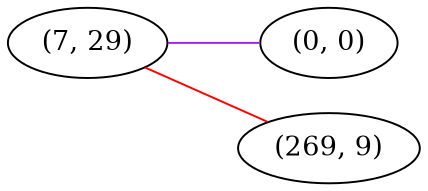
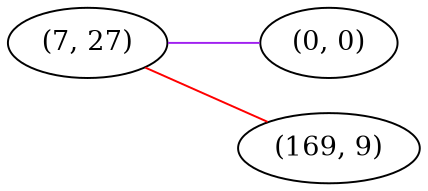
node "(7, 29)": label "(7, 29)" -> "(7, 27)"
node "(269, 9)": label "(269, 9)" -> "(169, 9)"
